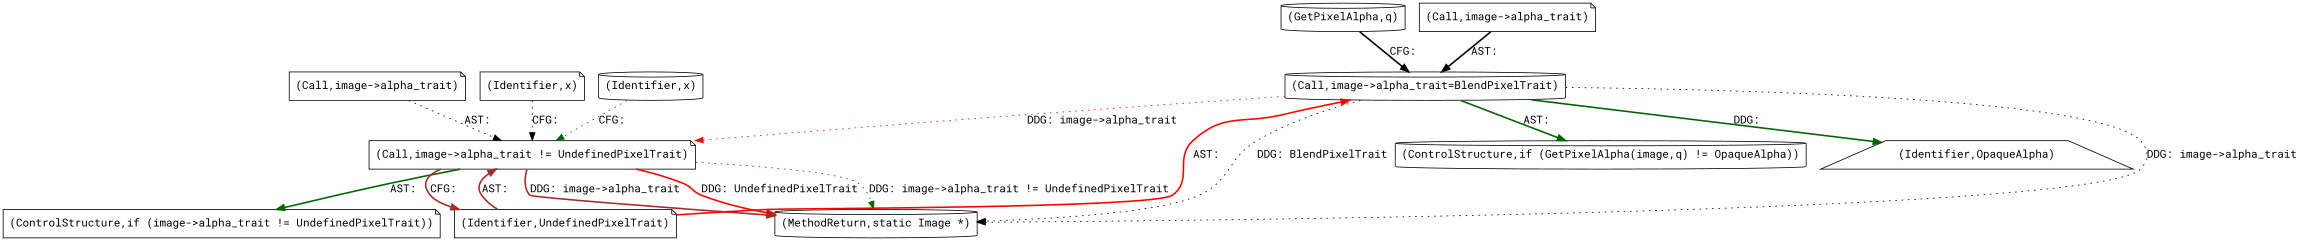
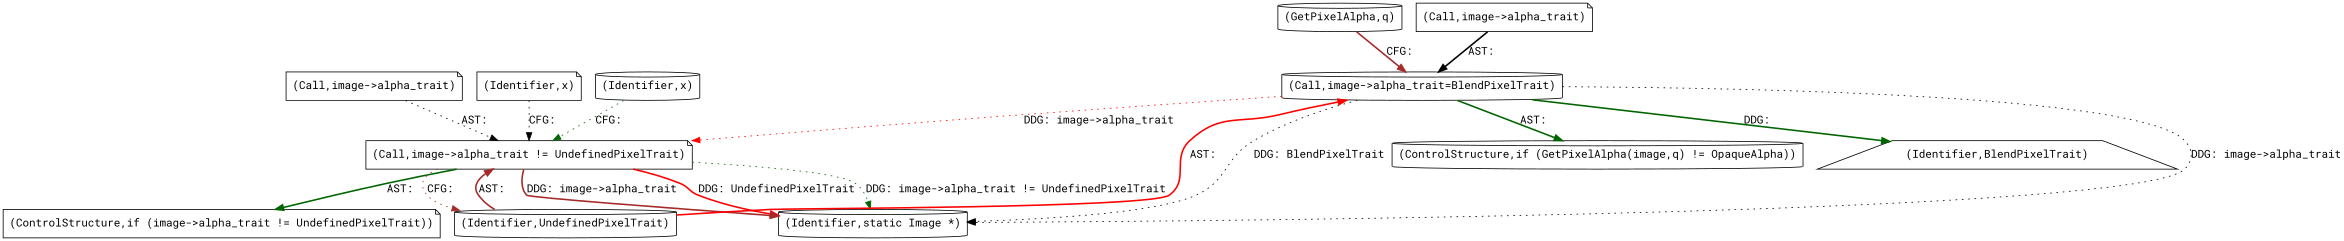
edge "(GetPixelAlpha,q)" -> "(Call,image->alpha_trait=BlendPixelTrait)": color black -> brown
node "(Identifier,OpaqueAlpha)": label "(Identifier,OpaqueAlpha)" -> "(Identifier,BlendPixelTrait)"
edge "(Call,image->alpha_trait != UndefinedPixelTrait)" -> "(Identifier,UndefinedPixelTrait)": style bold -> dotted
node "(Identifier,UndefinedPixelTrait)": shape note -> cylinder
node "(MethodReturn,static Image *)": label "(MethodReturn,static Image *)" -> "(Identifier,static Image *)"
